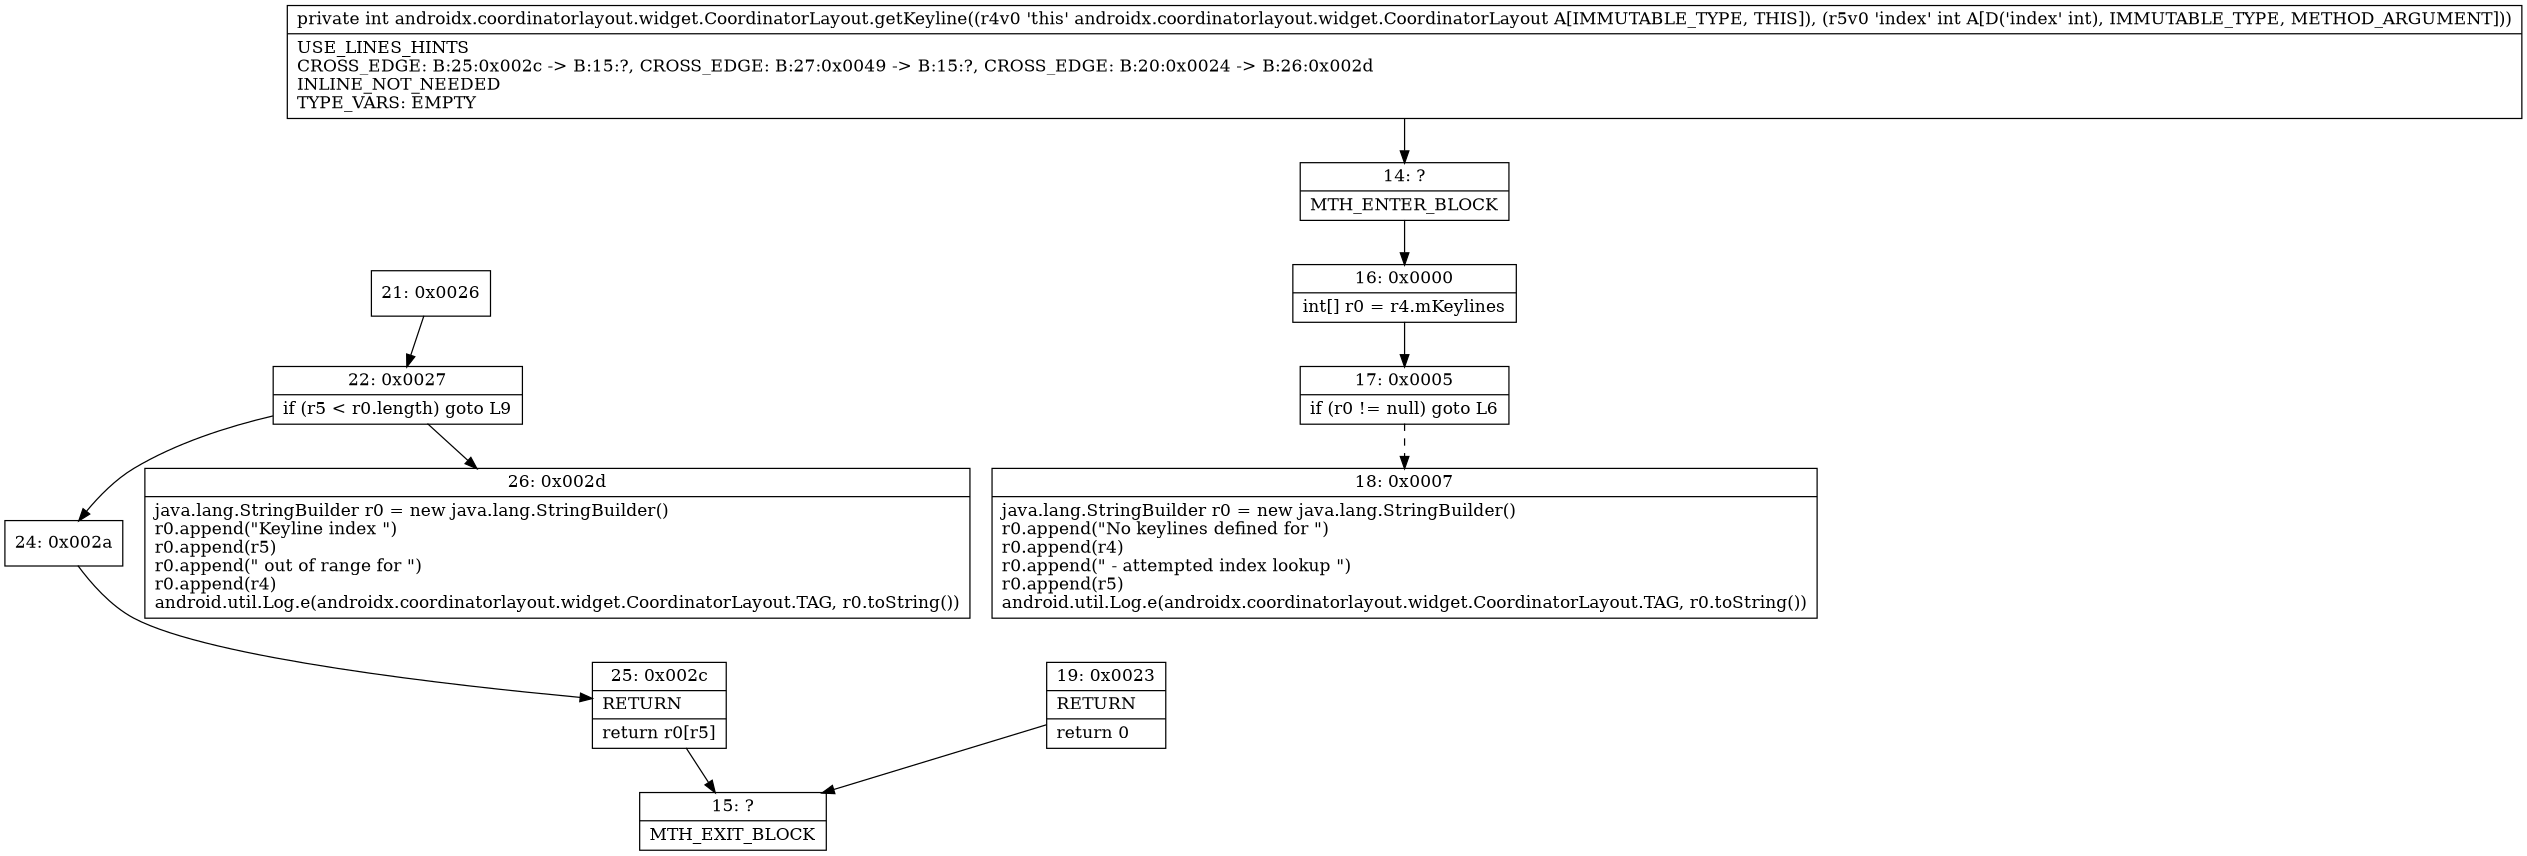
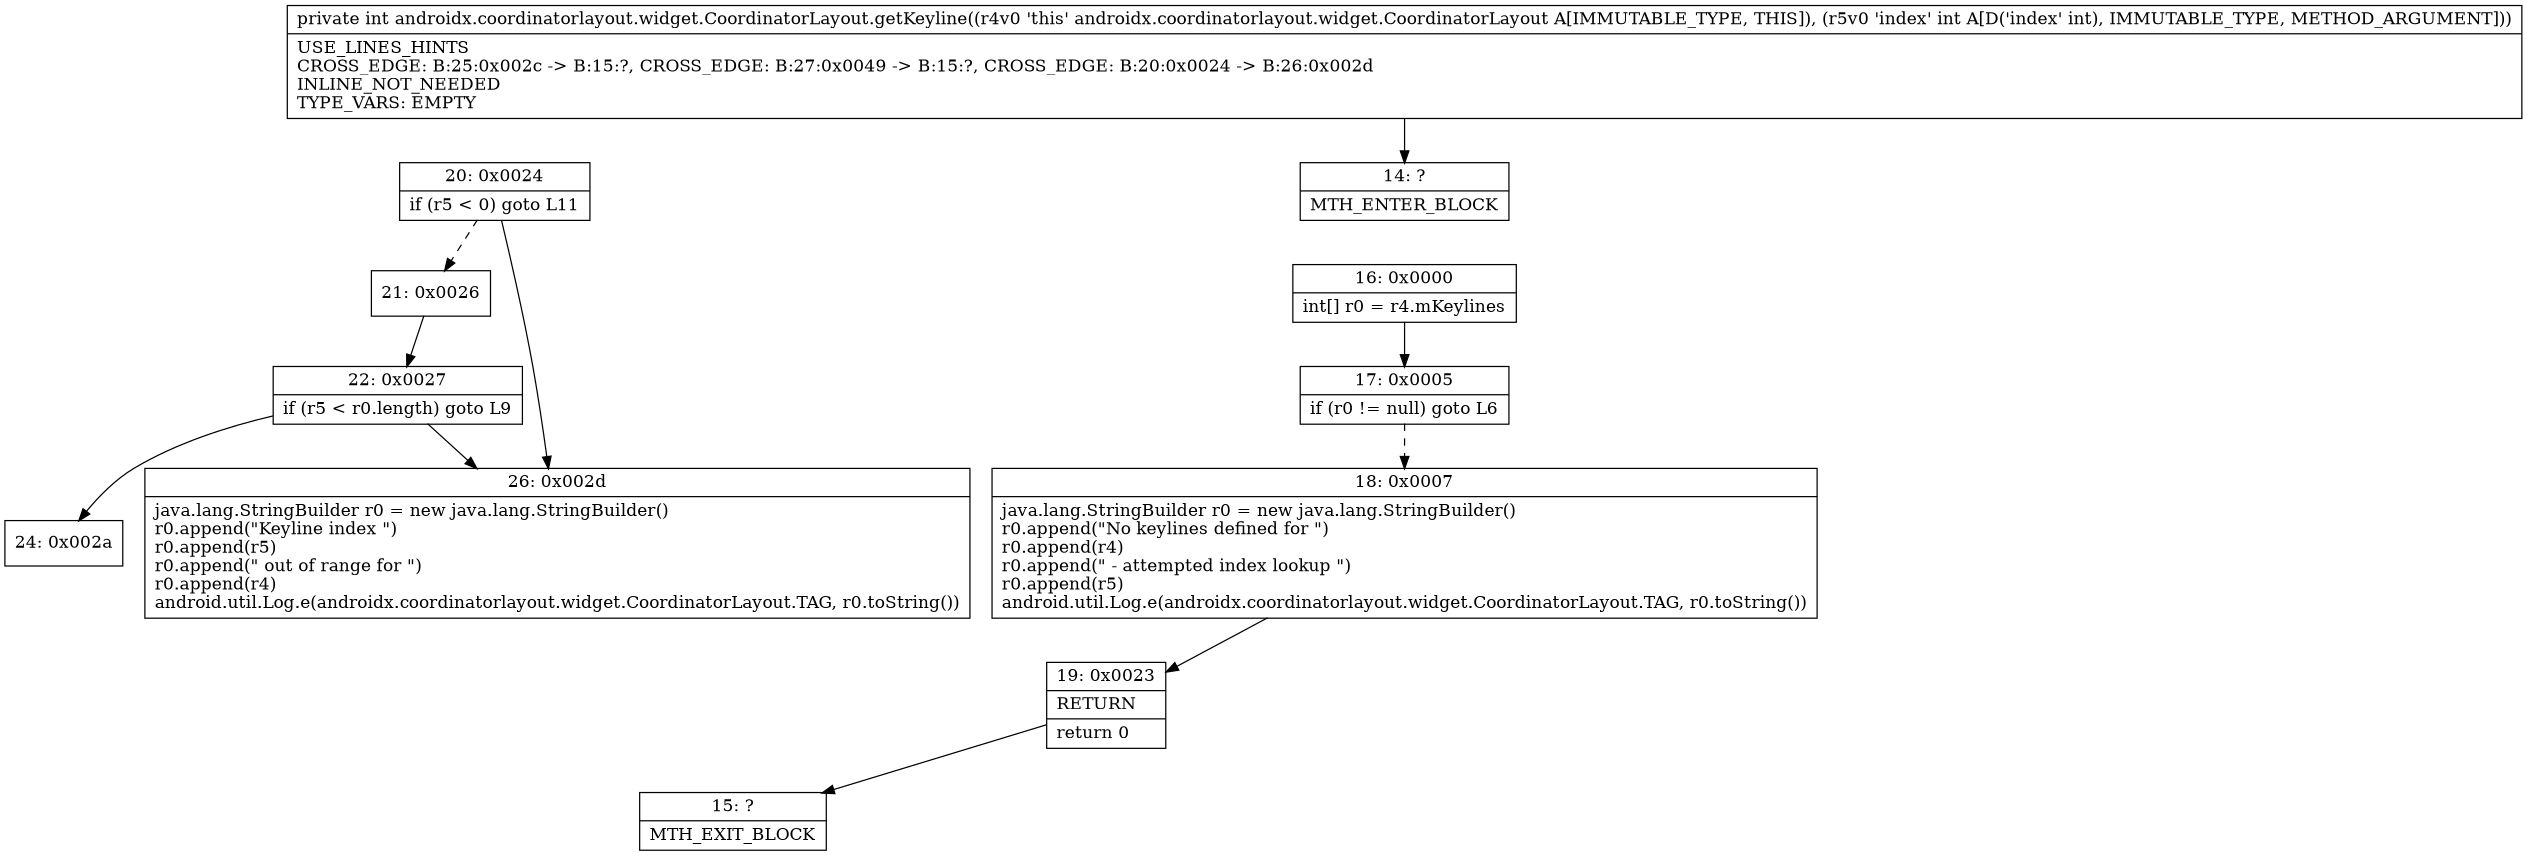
node "20: 0x0024": added
edge "14: ?" -> "16: 0x0000": removed
edge "18: 0x0007" -> "19: 0x0023": added
node "25: 0x002c": removed
